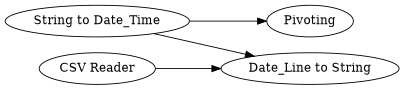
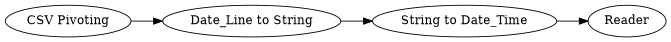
node "Pivoting": label "Pivoting" -> "Reader"
edge "String to Date_Time" -> "Date_Line to String": reversed
node "CSV Reader": label "CSV Reader" -> "CSV Pivoting"
